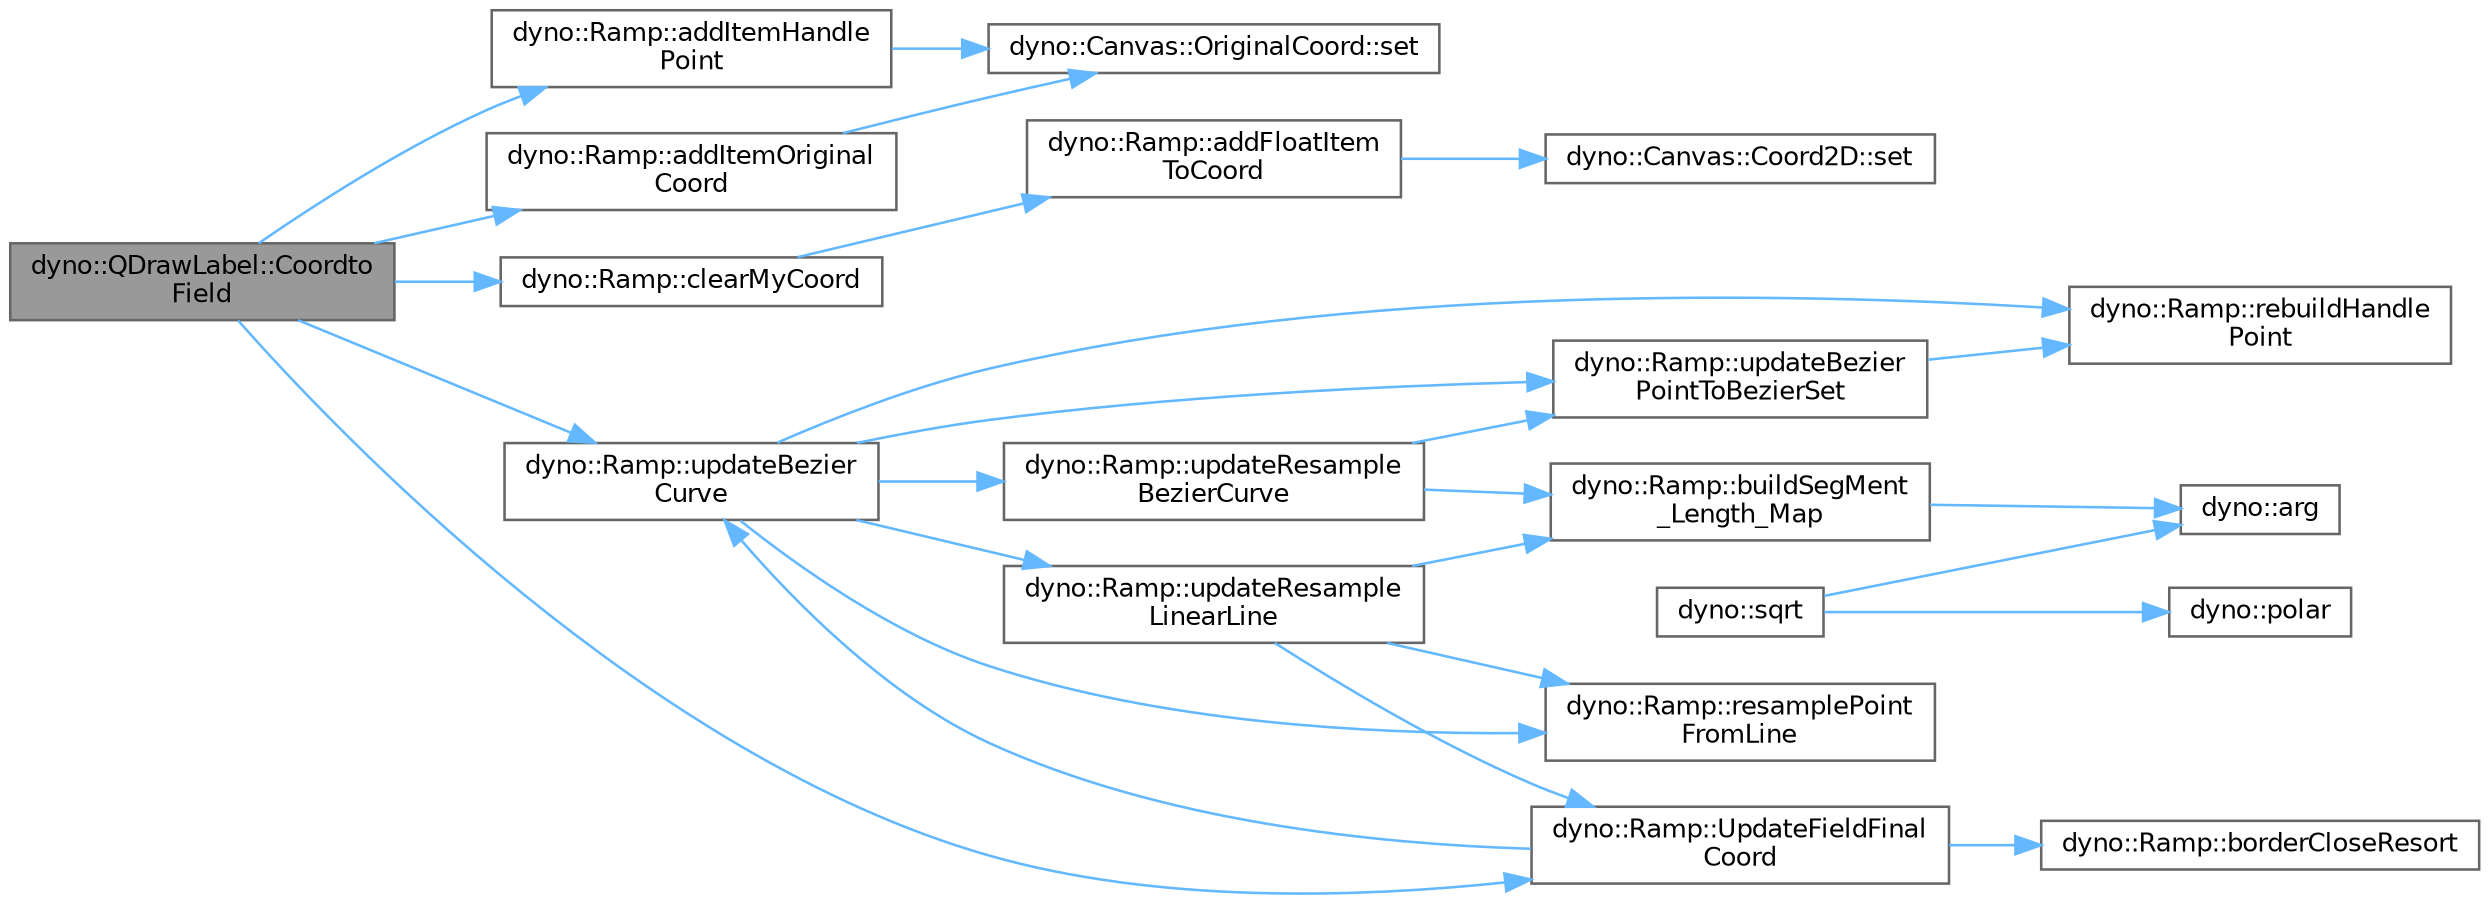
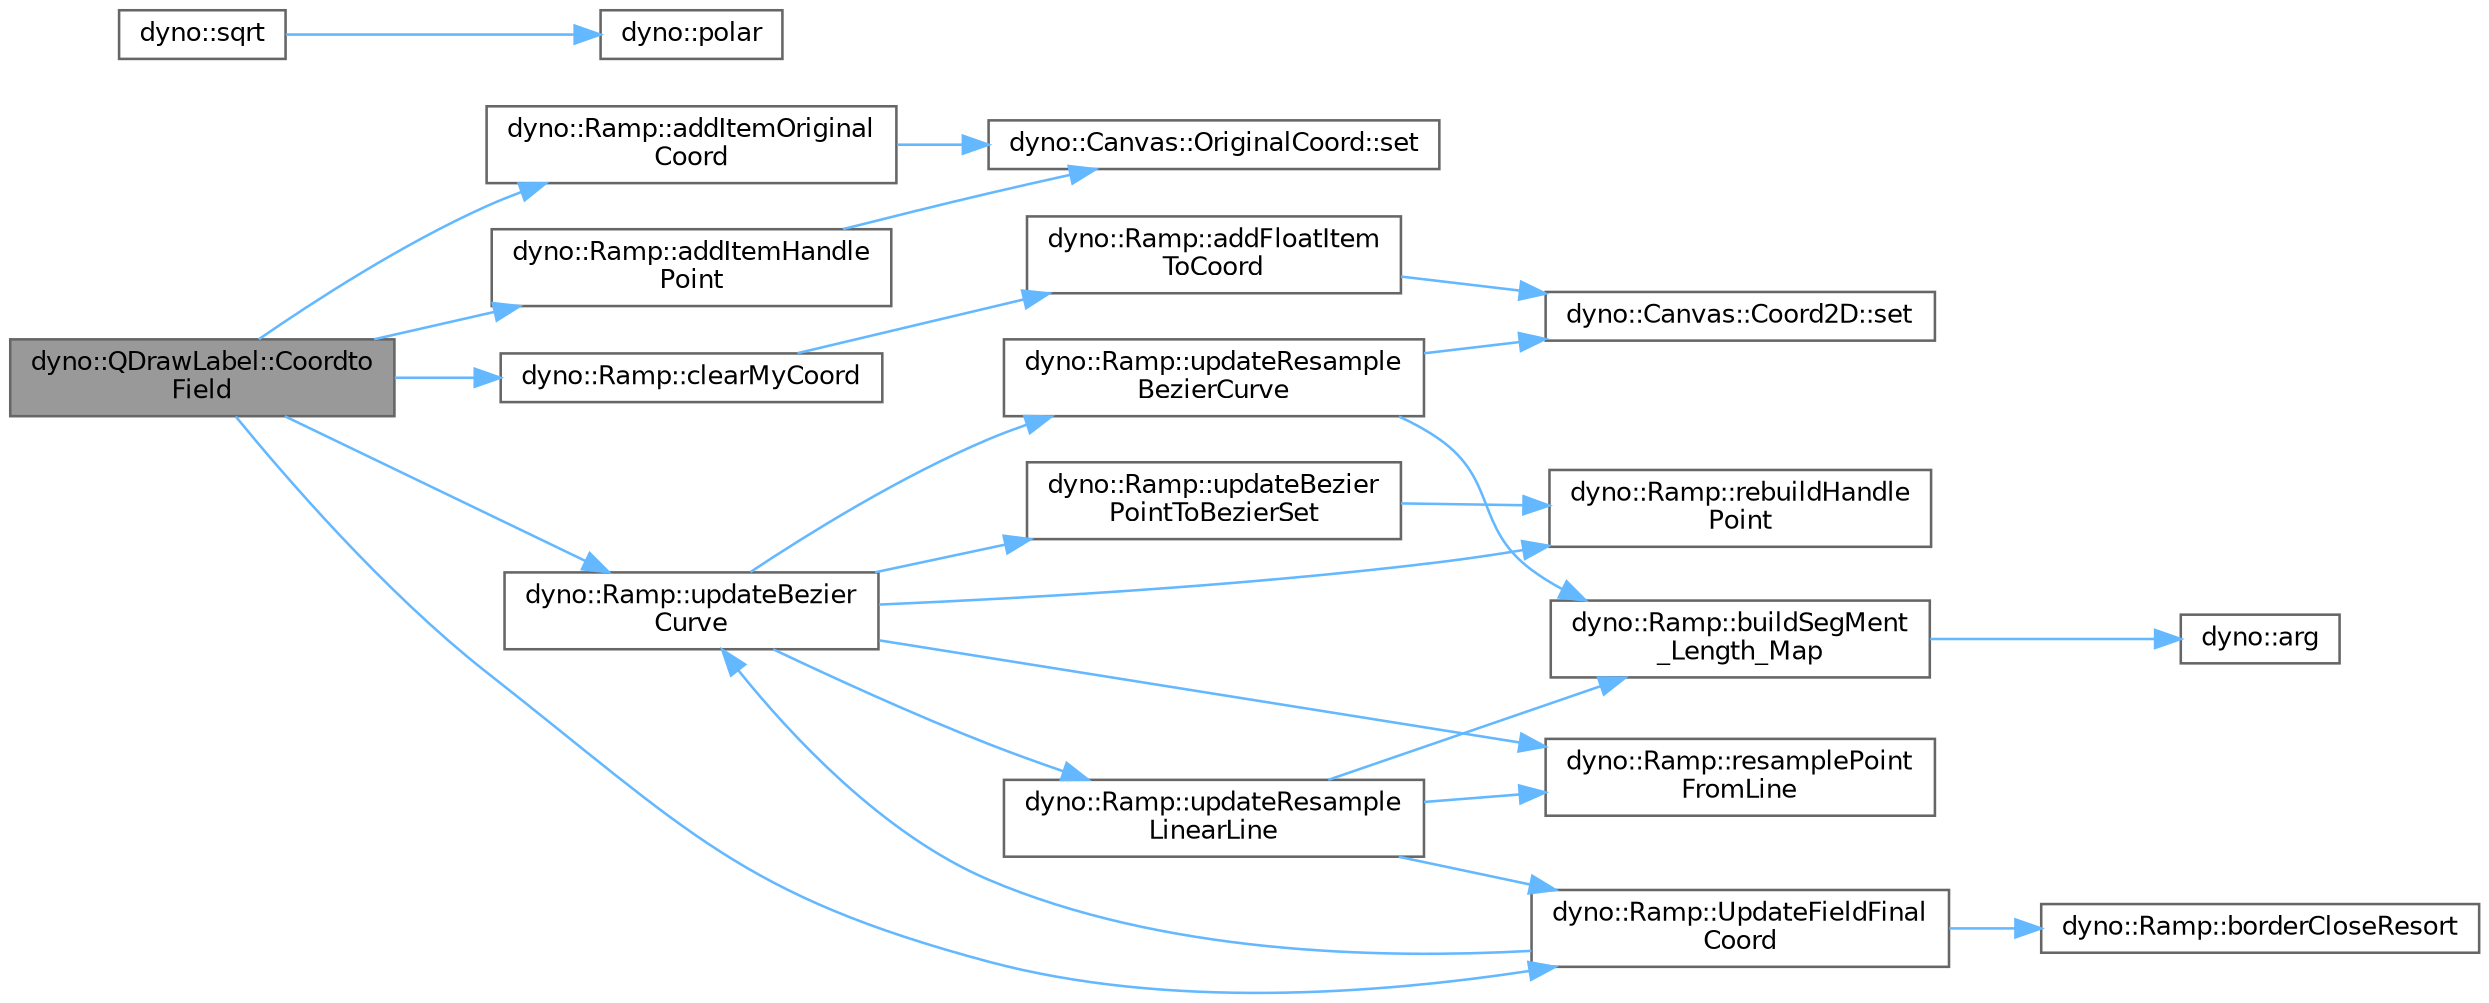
edge "dyno::Ramp::updateResample BezierCurve" -> "dyno::Ramp::updateBezier PointToBezierSet": now "dyno::Ramp::updateResample BezierCurve" -> "dyno::Canvas::Coord2D::set"
edge "dyno::sqrt" -> "dyno::arg": removed
